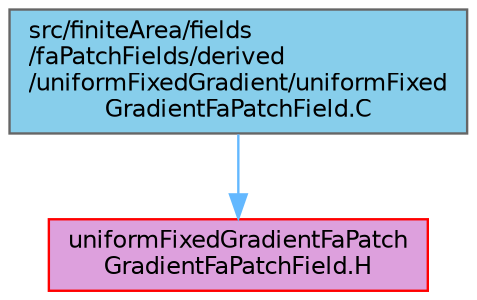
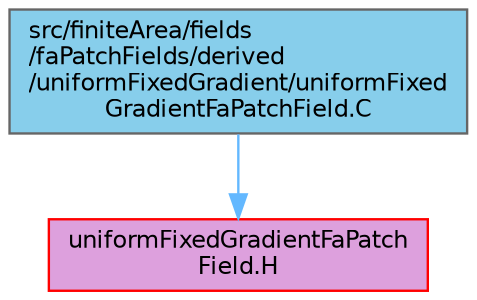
node "uniformFixedGradientFaPatch GradientFaPatchField.H": label "uniformFixedGradientFaPatch GradientFaPatchField.H" -> "uniformFixedGradientFaPatch Field.H"
